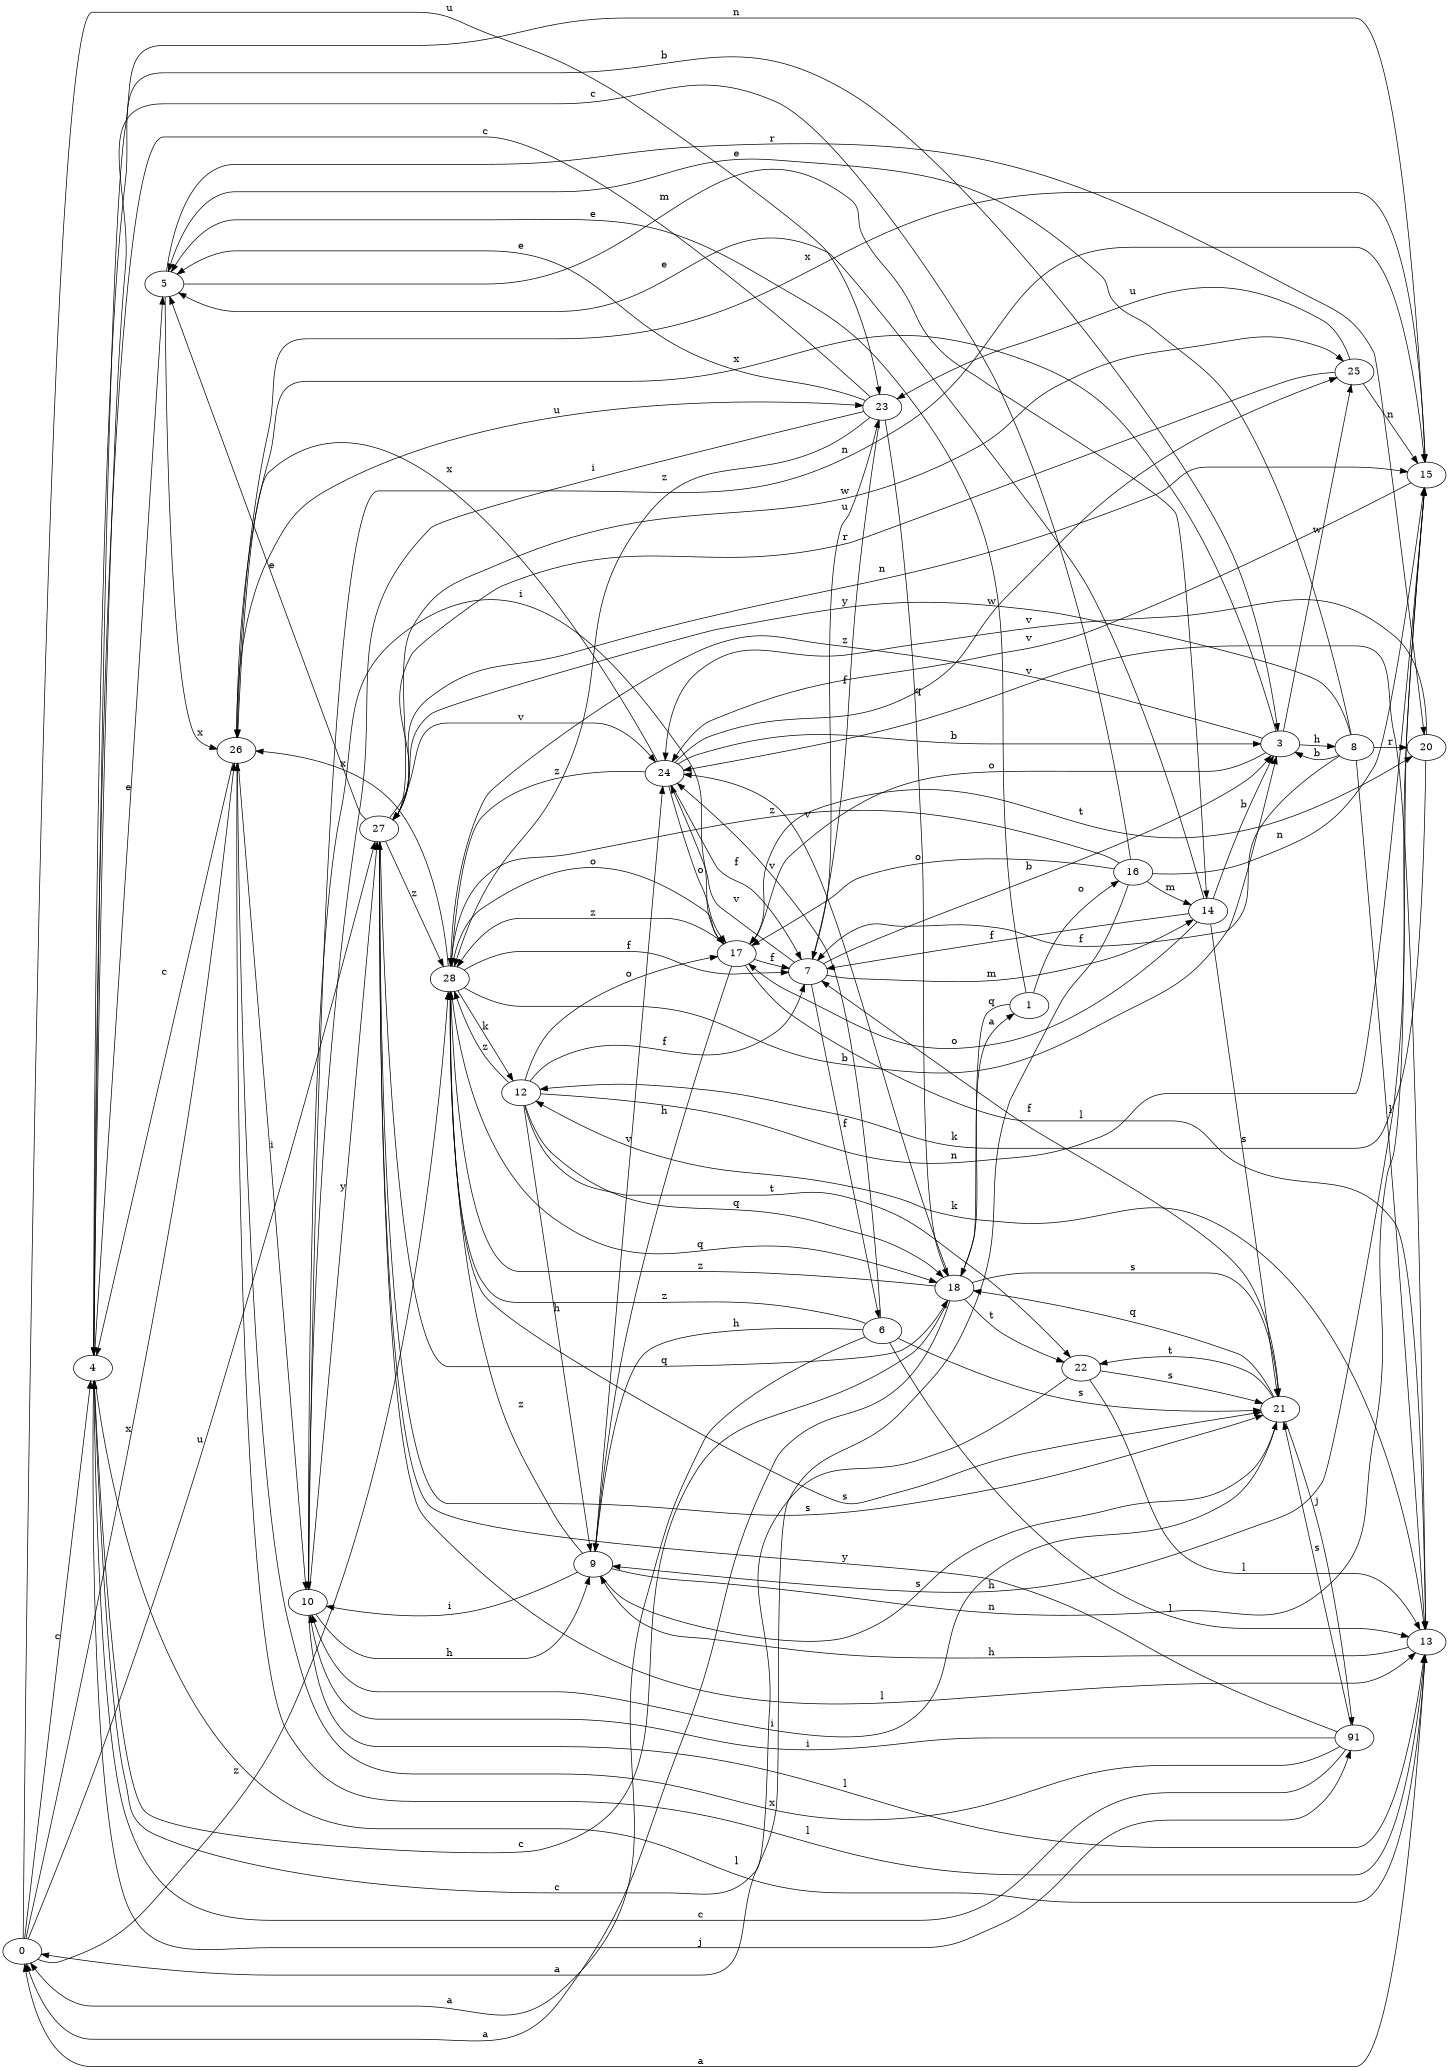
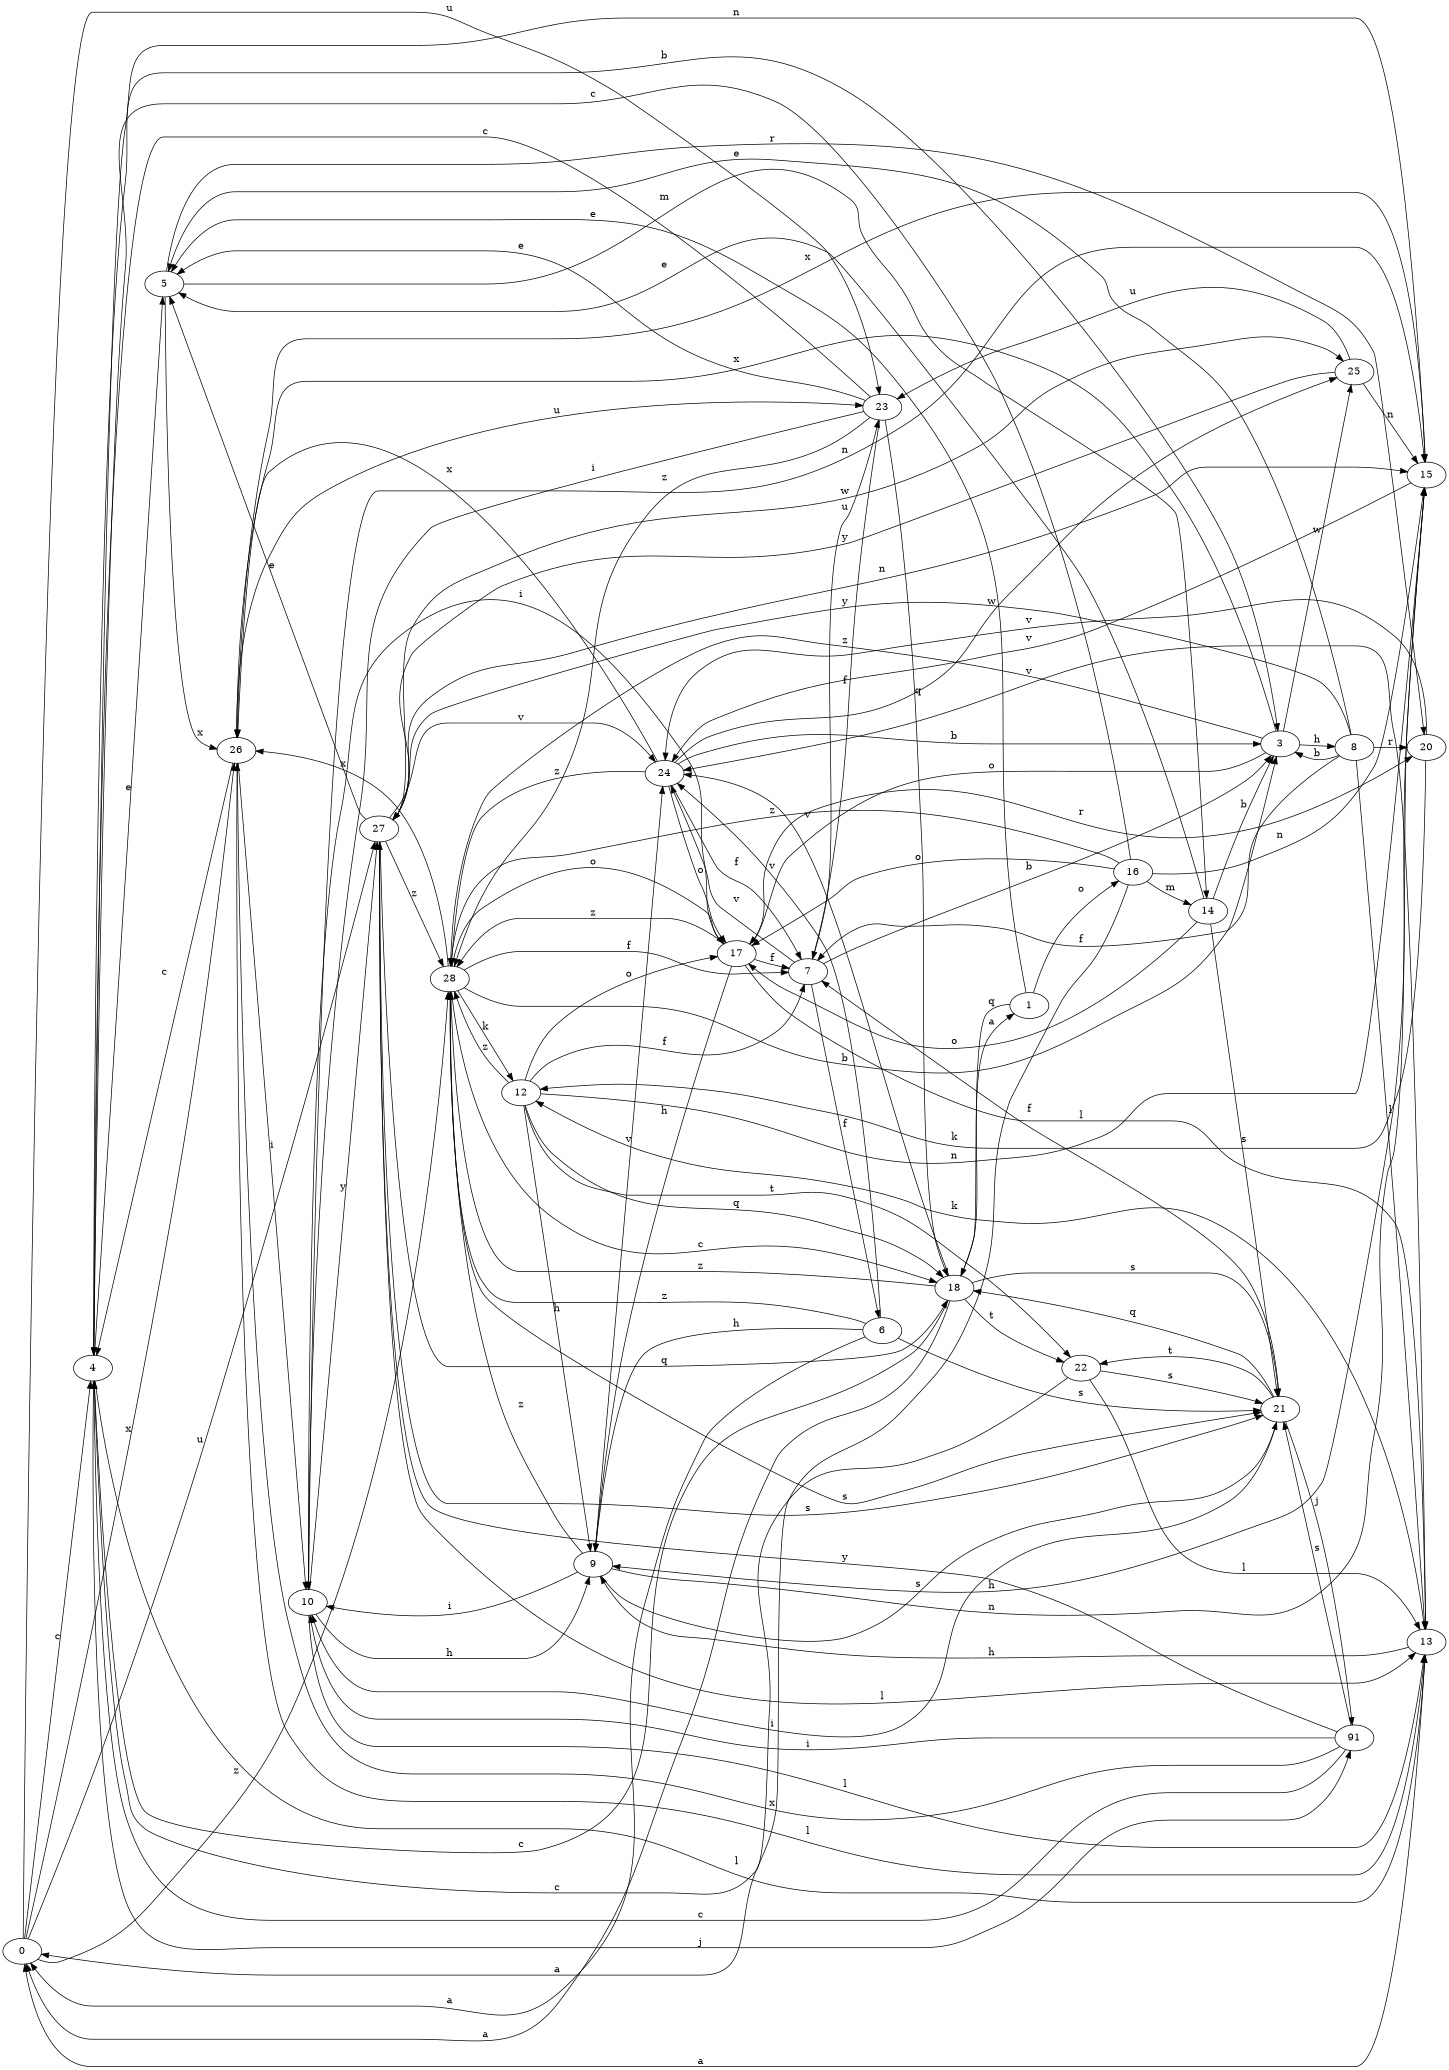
edge "25" -> "27": label "r" -> "y"
edge "17" -> "20": label "t" -> "r"
edge "14" -> "7": removed, label "f"
edge "7" -> "14": removed, label "m"
edge "28" -> "18": label "q" -> "c"
edge "6" -> "13": removed, label "l"
